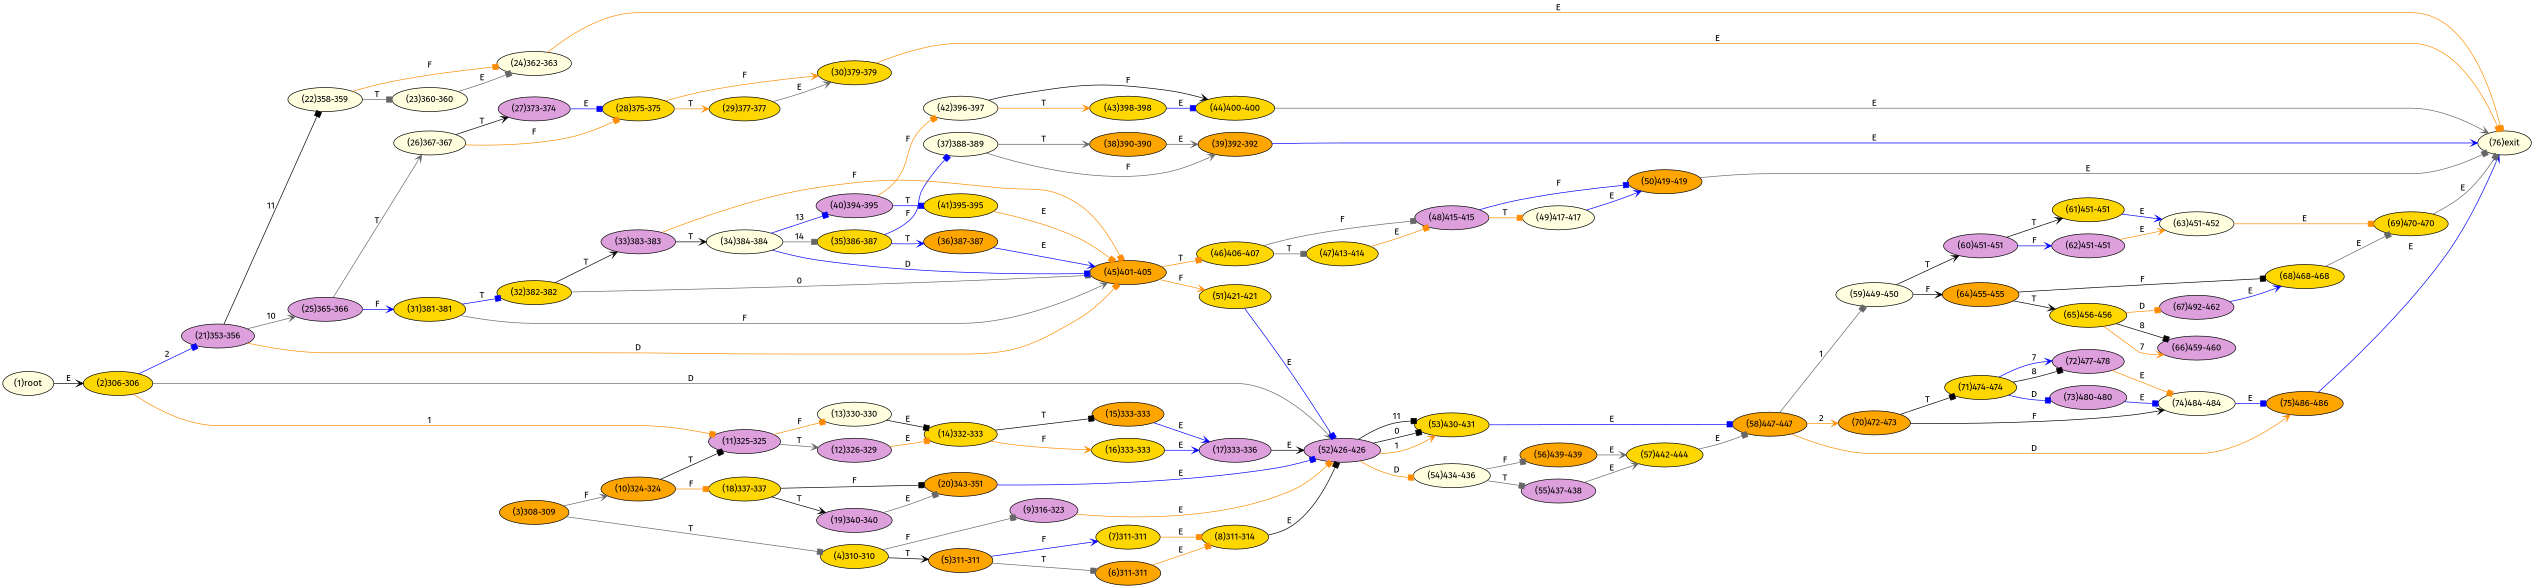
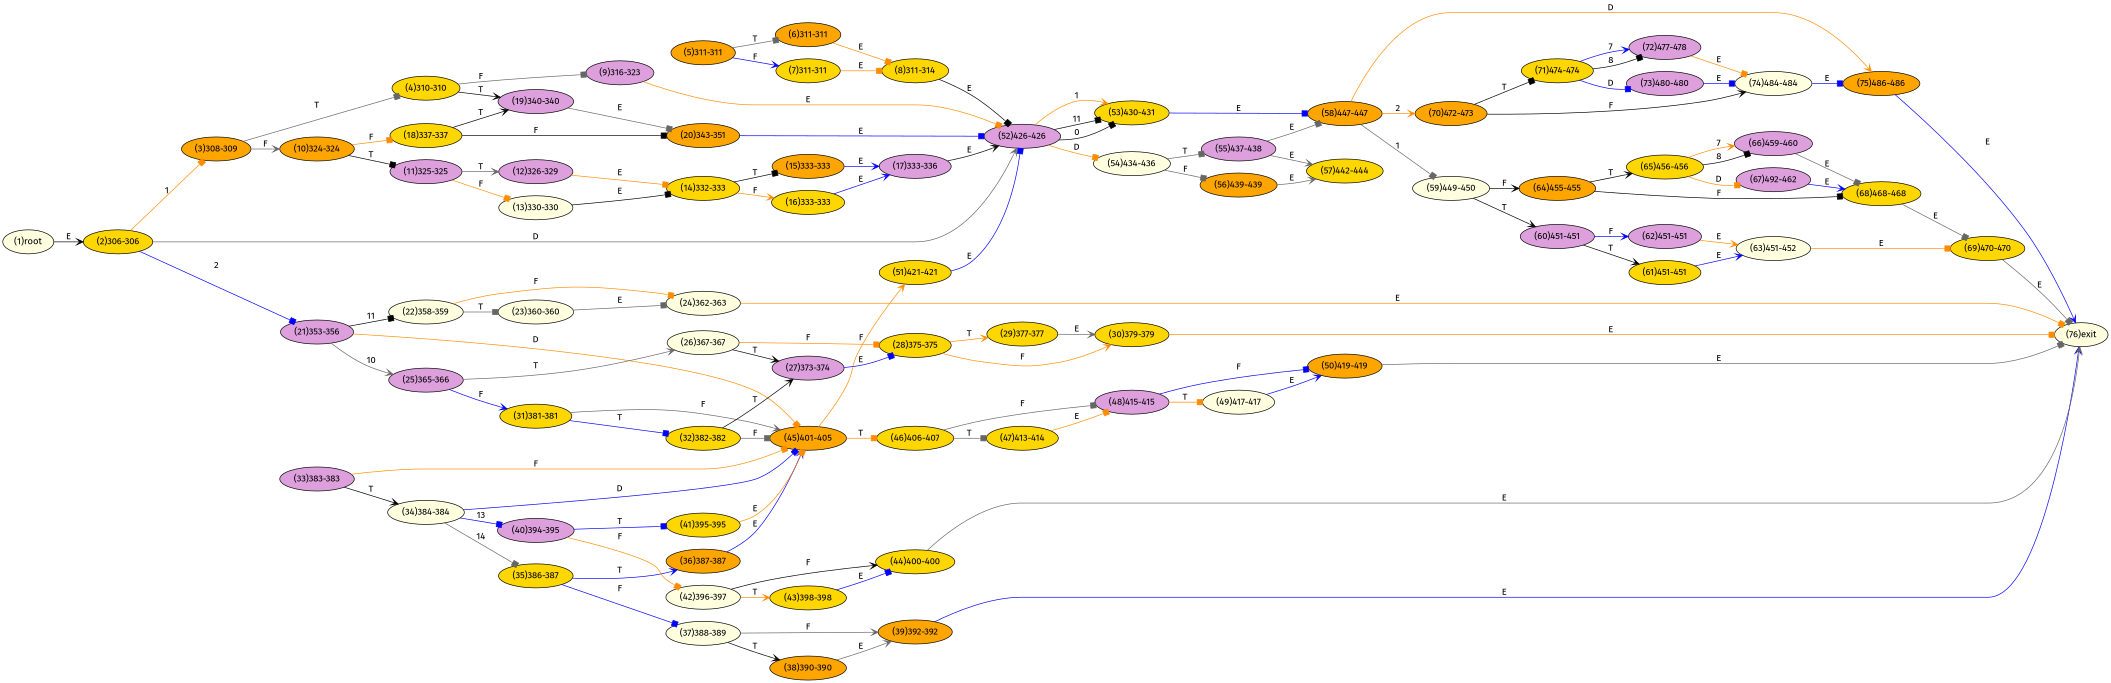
edge "(37)388-389" -> "(38)390-390": color gray40 -> black
edge "(66)459-460" -> "(68)468-468": added, label "E"
edge "(32)382-382" -> "(33)383-383": now "(32)382-382" -> "(27)373-374"
edge "(32)382-382" -> "(45)401-405": label "0" -> "F"
edge "(2)306-306" -> "(11)325-325": now "(2)306-306" -> "(3)308-309"
edge "(57)442-444" -> "(58)447-447": now "(55)437-438" -> "(58)447-447"
edge "(4)310-310" -> "(5)311-311": now "(4)310-310" -> "(19)340-340"
